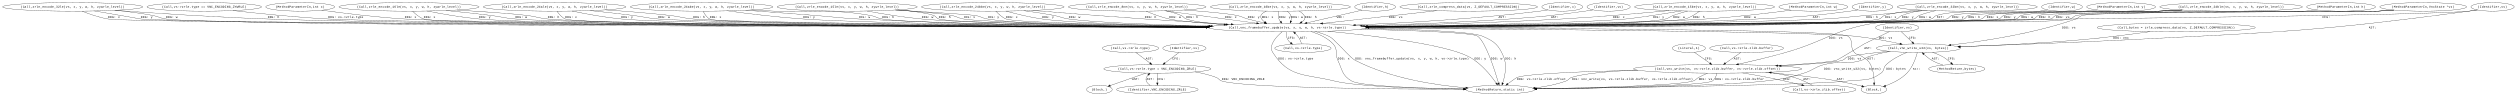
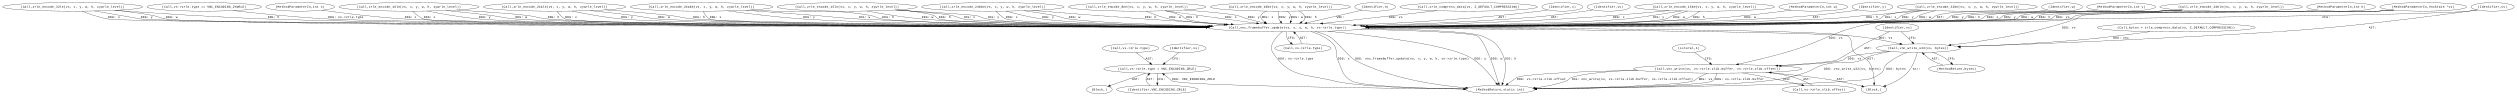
node "(Call,vs->zrle.zlib.buffer)": removed
edge "(Call,vs->zrle.type = VNC_ENCODING_ZRLE)" -> "(MethodReturn,static int)": reversed
